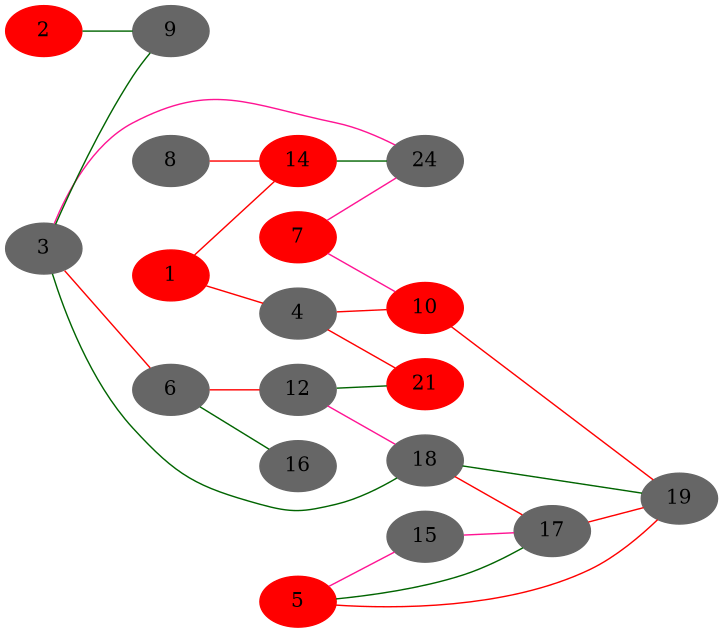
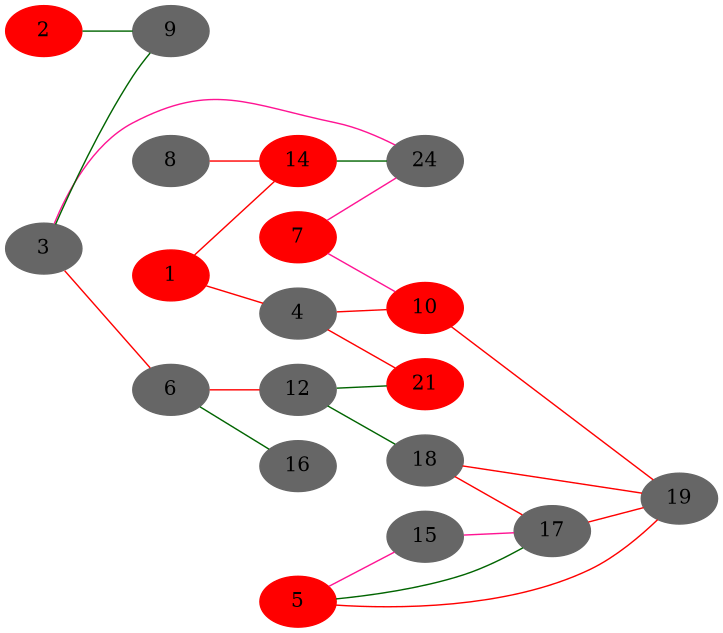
edge "12" -- "18": color deeppink -> darkgreen
edge "3" -- "18": removed
edge "18" -- "19": color darkgreen -> red
